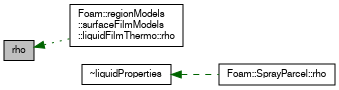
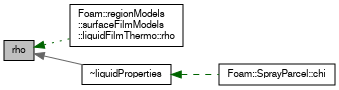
edge "~liquidProperties" -> "rho": added
node "Foam::SprayParcel::rho": label "Foam::SprayParcel::rho" -> "Foam::SprayParcel::chi"
